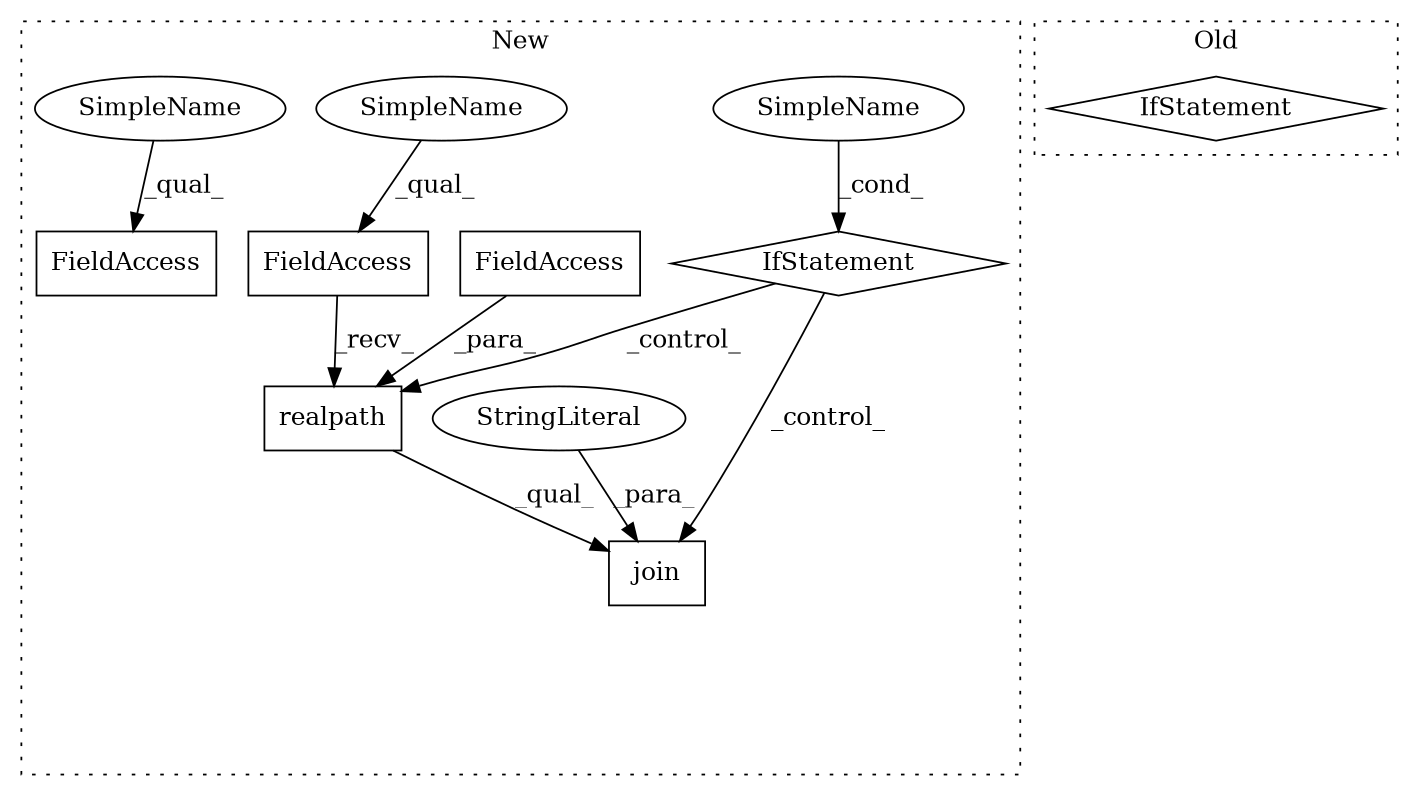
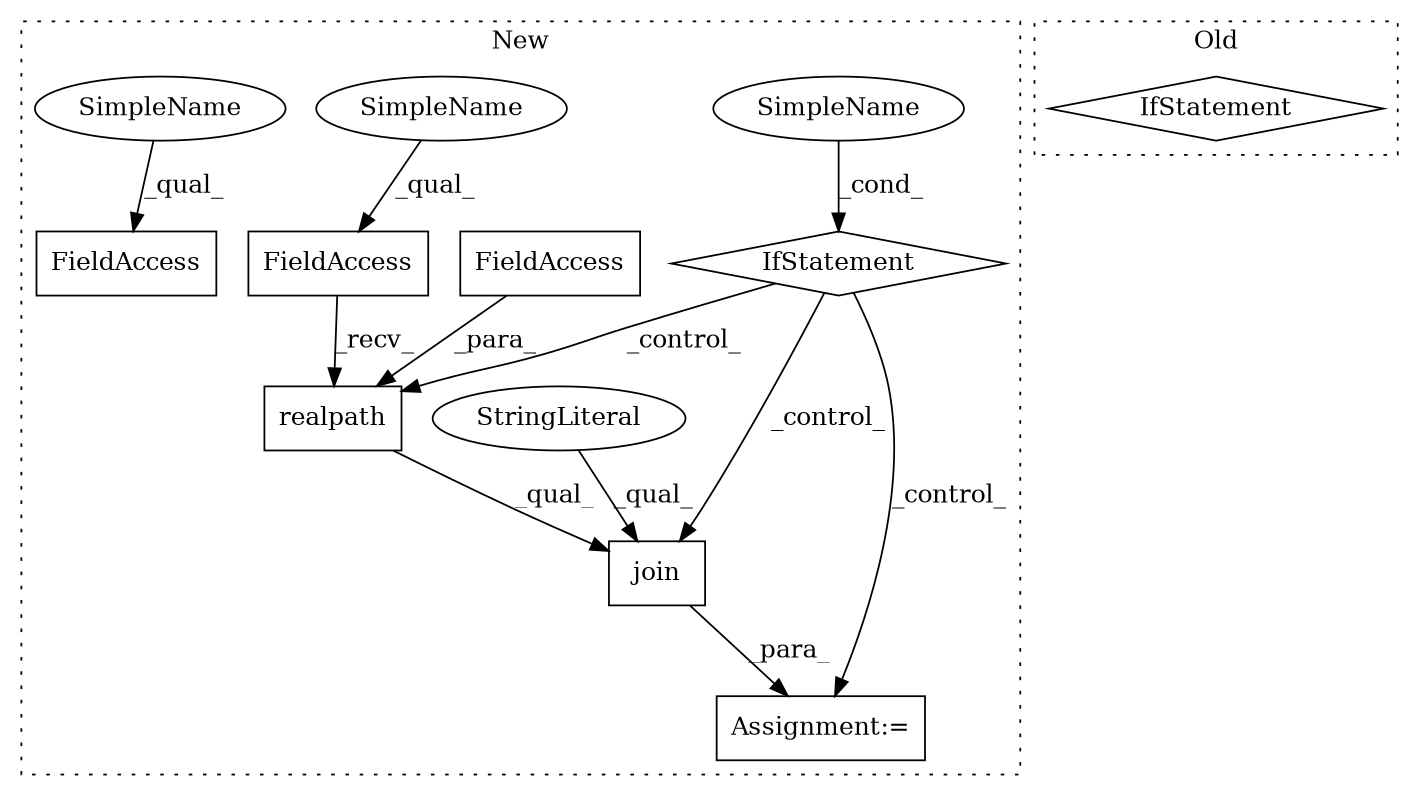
edge "StringLiteral" -> "join": label "_para_" -> "_qual_"
node "Assignment:=": added
